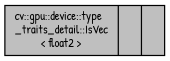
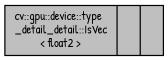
node "cv::gpu::device::type": text "_traits_detail::IsVec" -> "_detail_detail::IsVec"
